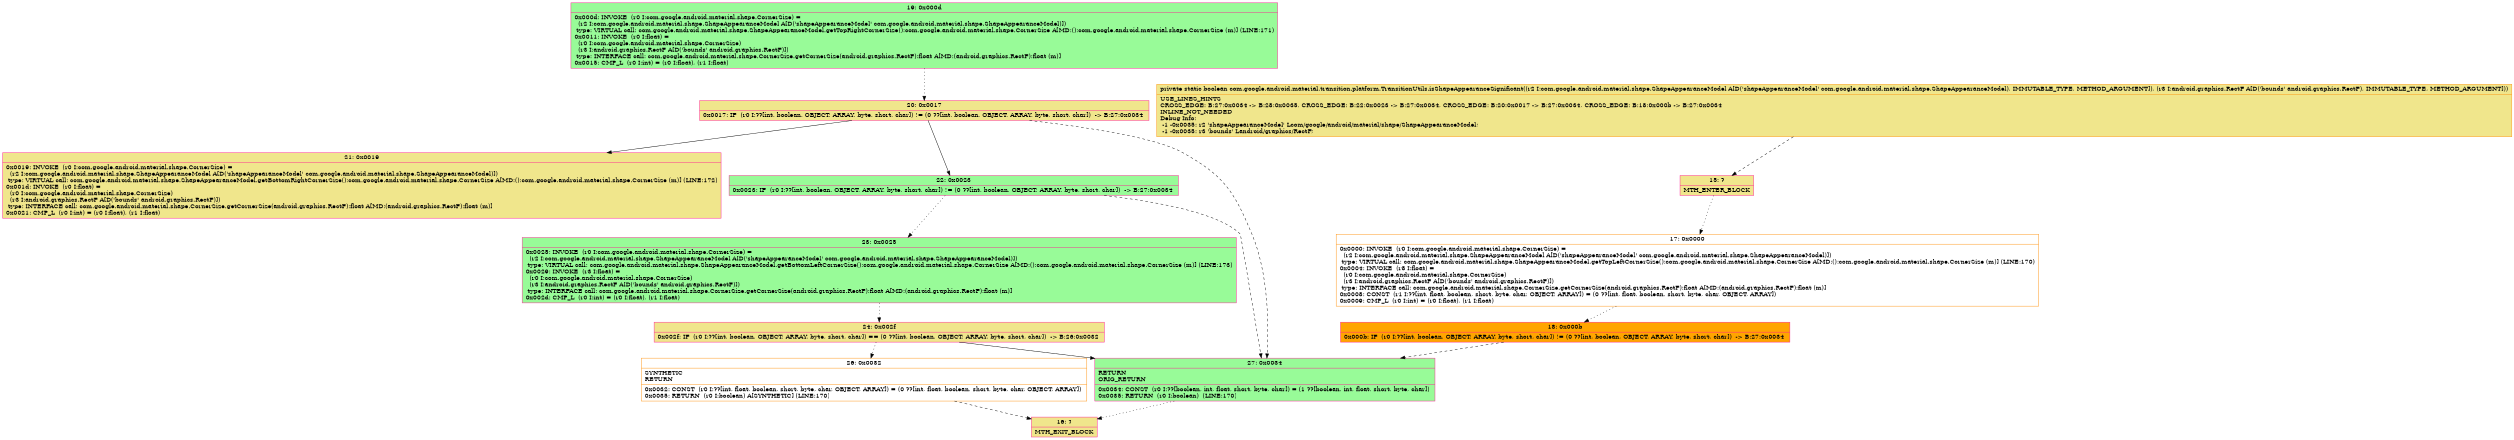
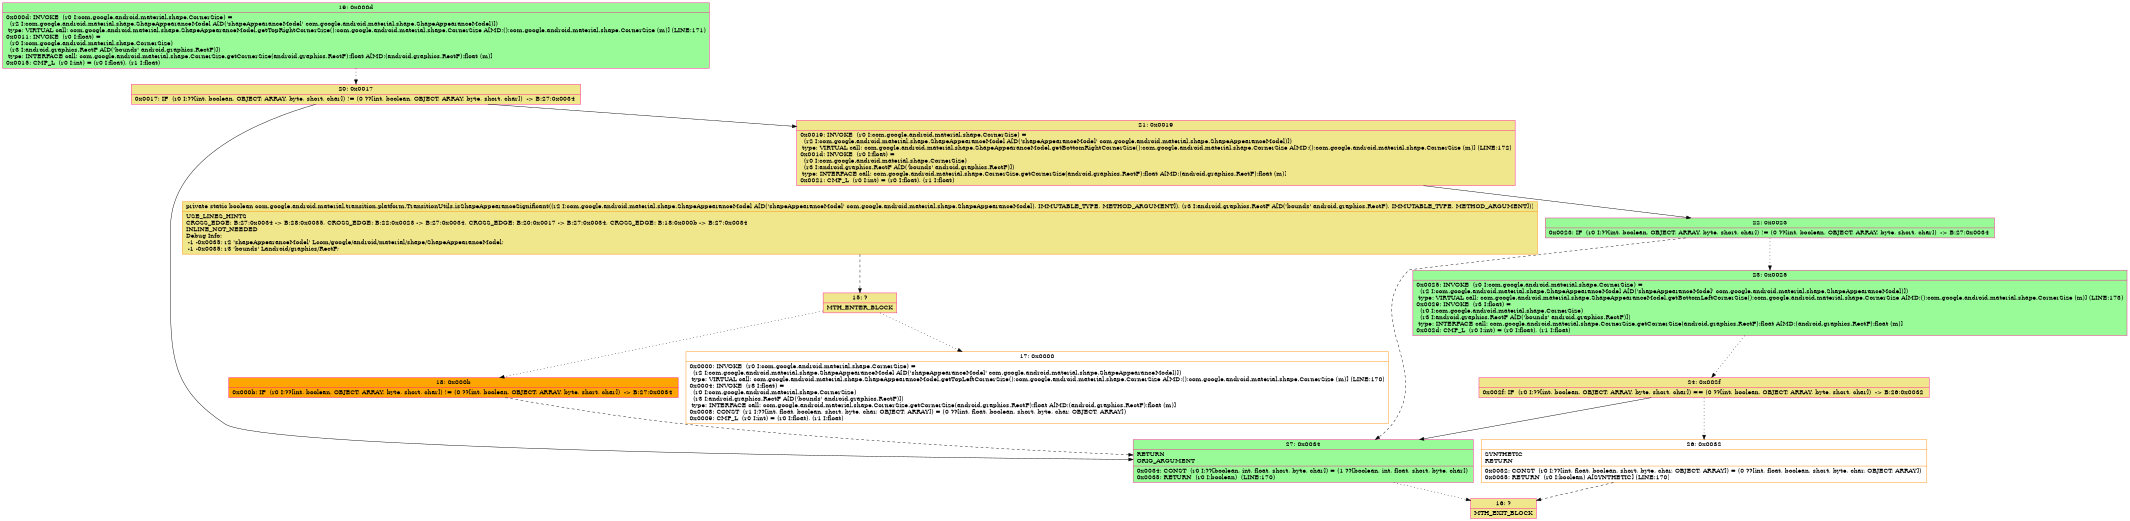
edge "20: 0x0017" -> "22: 0x0023": now "21: 0x0019" -> "22: 0x0023"
edge "20: 0x0017" -> "27: 0x0034": style dashed -> solid
edge "17: 0x0000" -> "18: 0x000b": now "15: ?" -> "18: 0x000b"
node "27: 0x0034": text "ORIG_RETURN" -> "ORIG_ARGUMENT"
